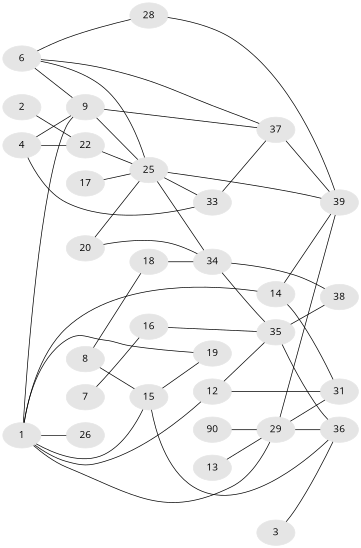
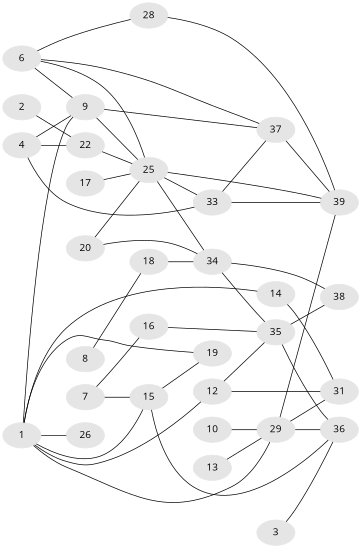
edge "39" -- "14": now "39" -- "33"
edge "8" -- "15": now "7" -- "15"
node "90": label "90" -> "10"
